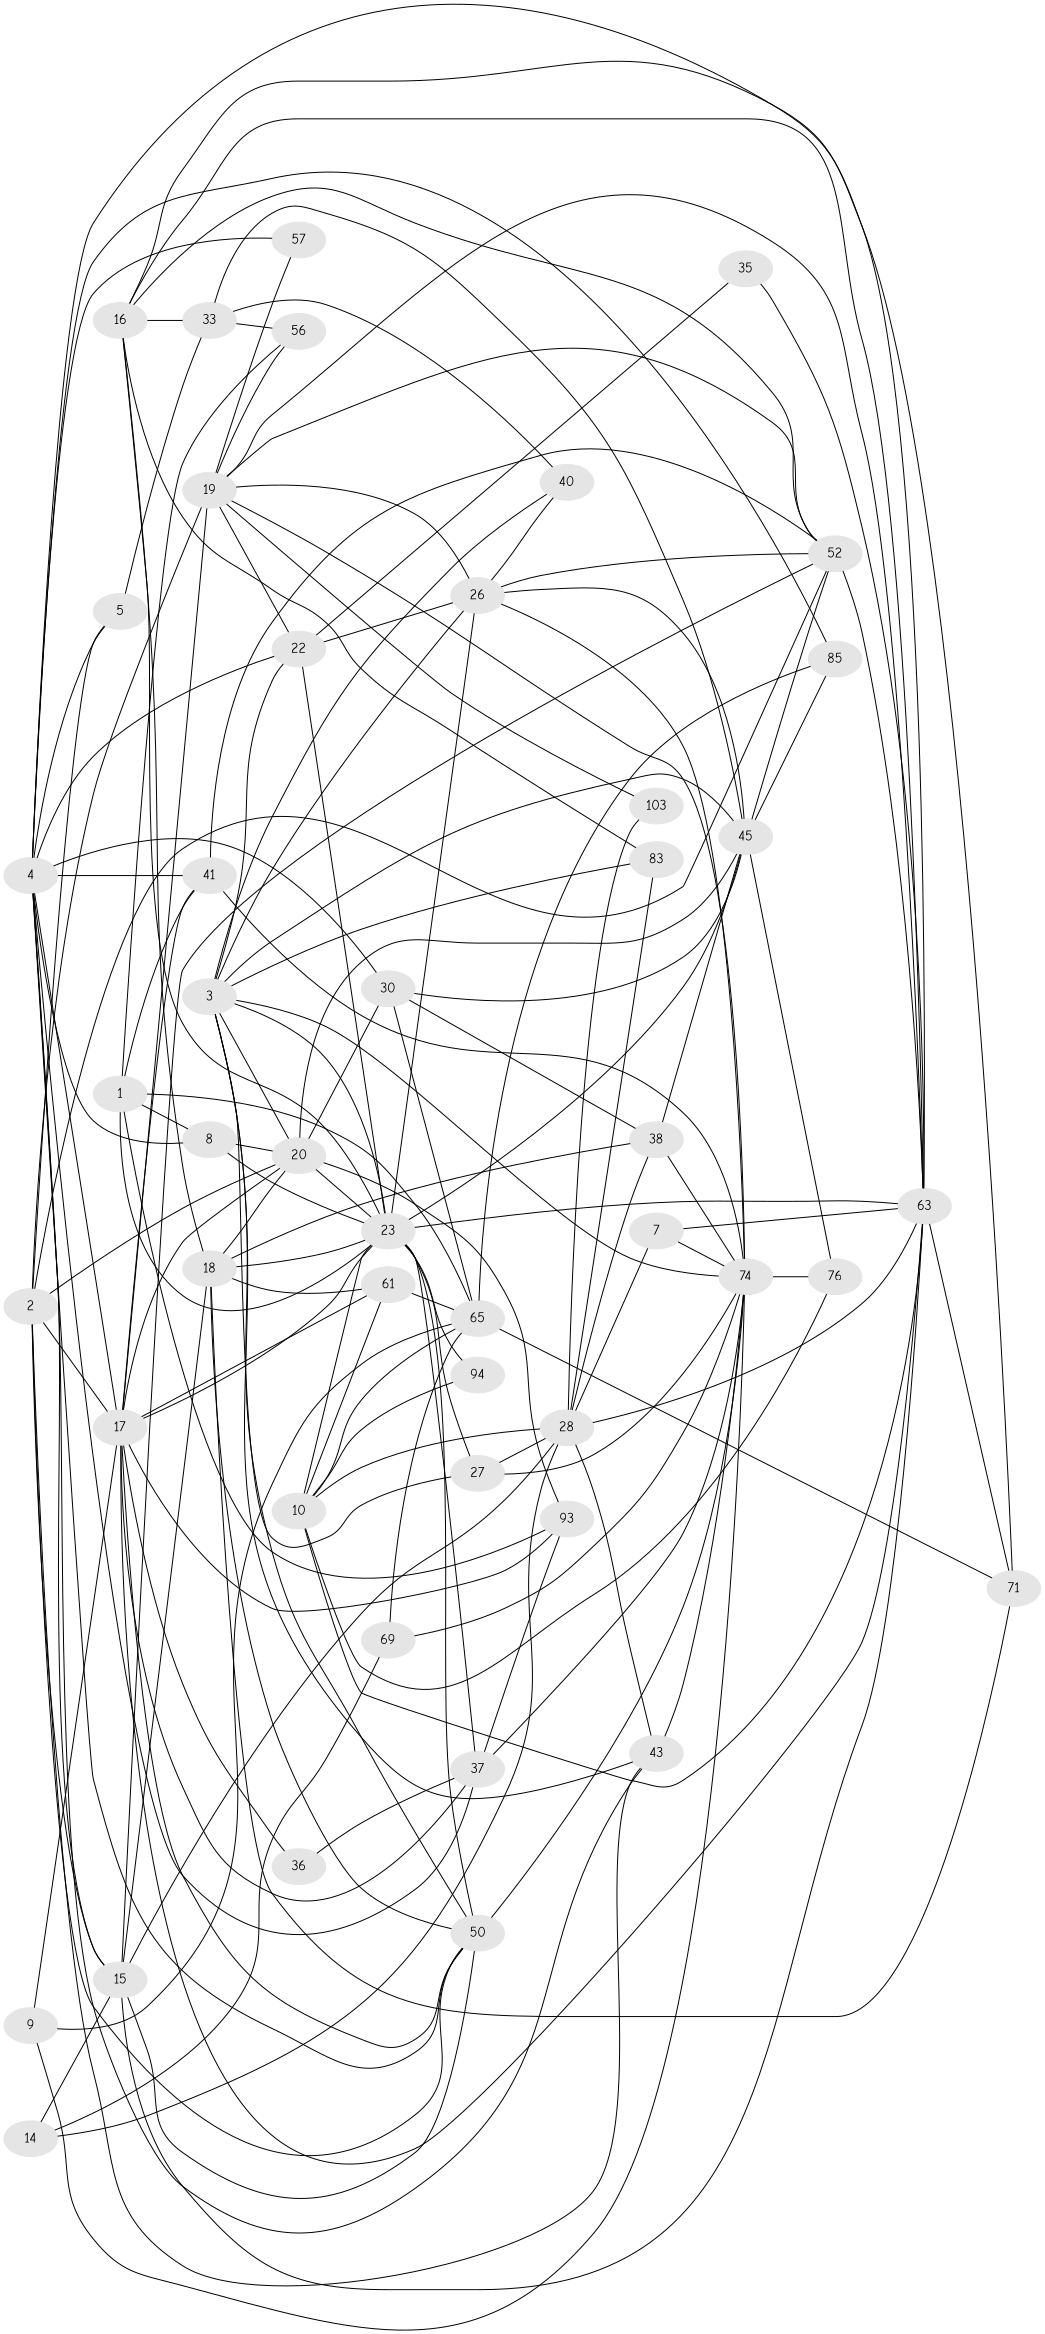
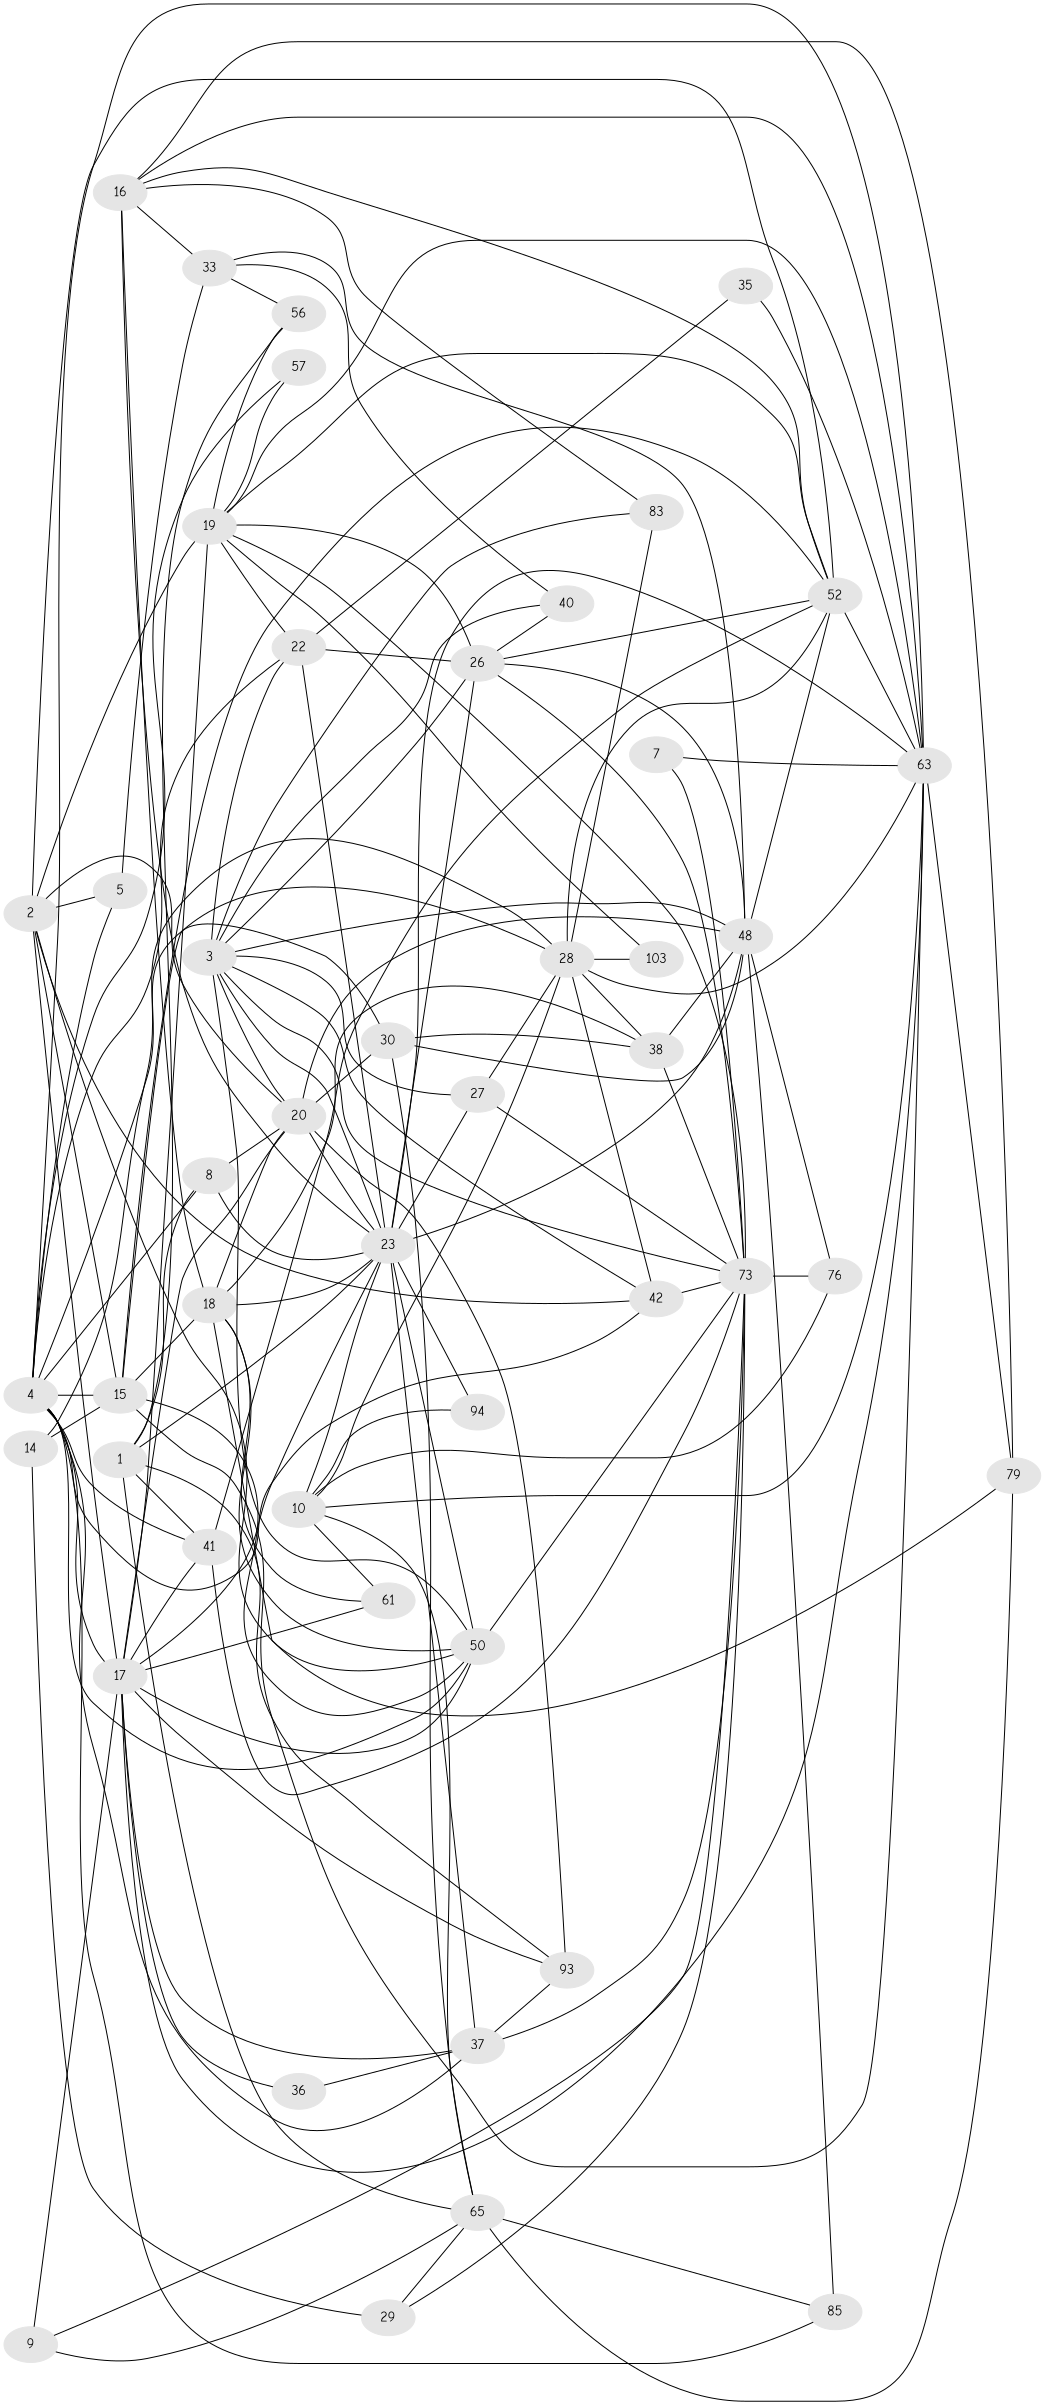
node "45": label "45" -> "48"
node "74": label "74" -> "73"
edge "61" -- "65": removed
edge "7" -- "28": now "52" -- "28"
node "71": label "71" -> "79"
node "69": label "69" -> "29"
node "43": label "43" -> "42"
